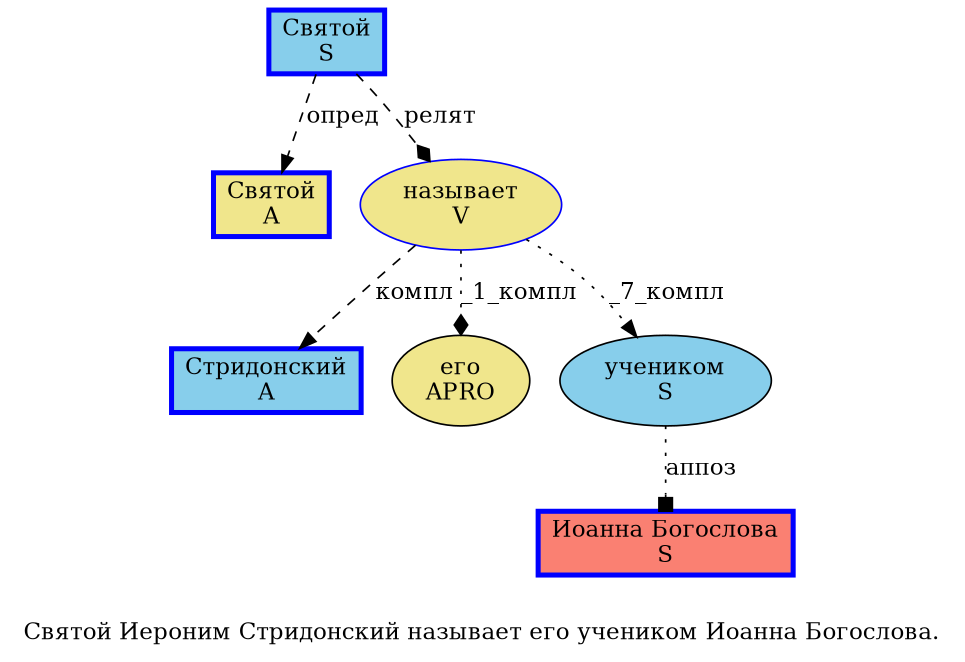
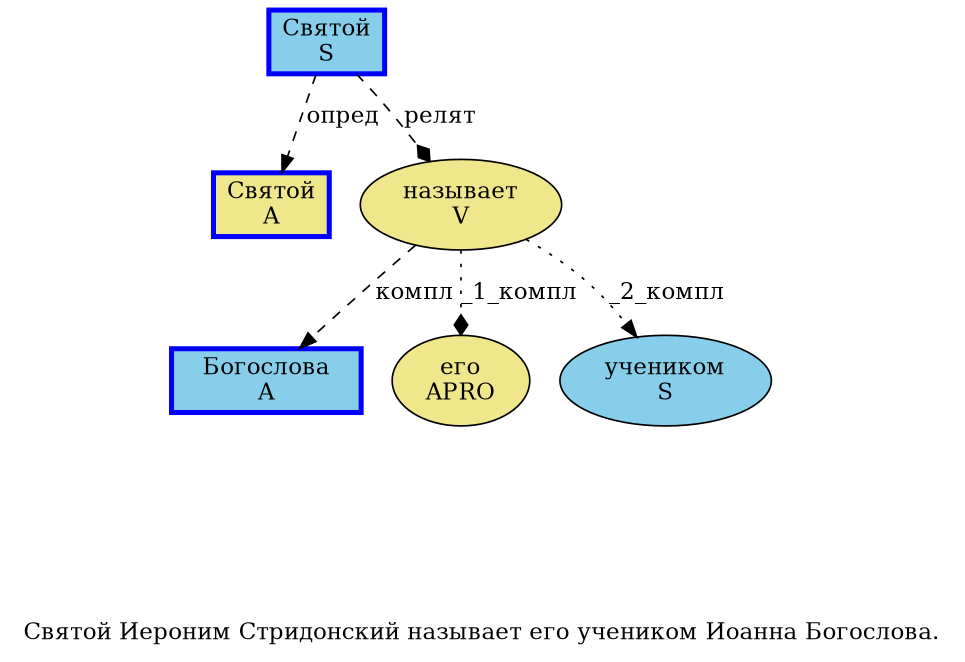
node "называет V": color blue -> black
edge "называет V" -> "учеником S": label "_7_компл" -> "_2_компл"
node "Стридонский A": label "Стридонский A" -> "Богослова A"
node "Иоанна Богослова S": removed
